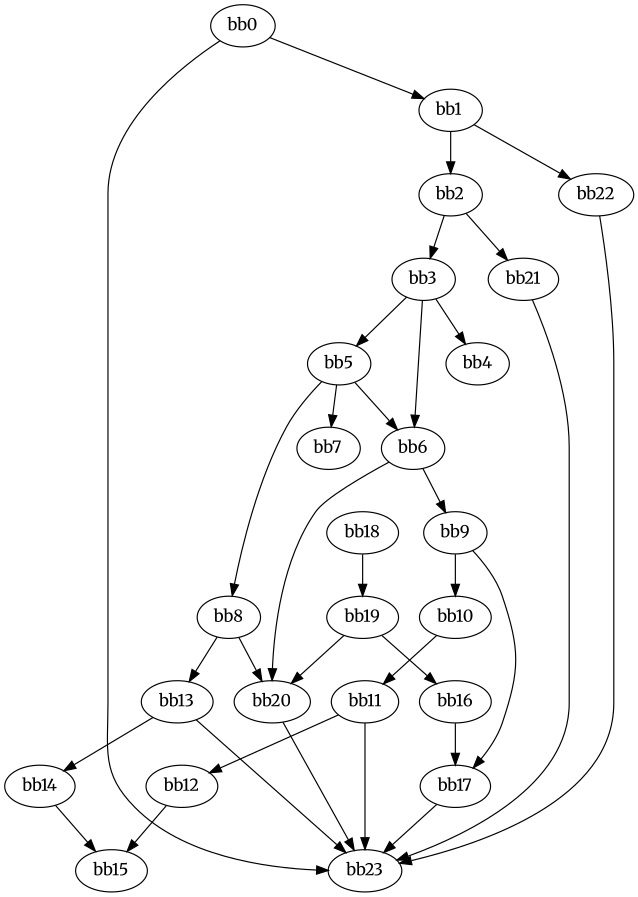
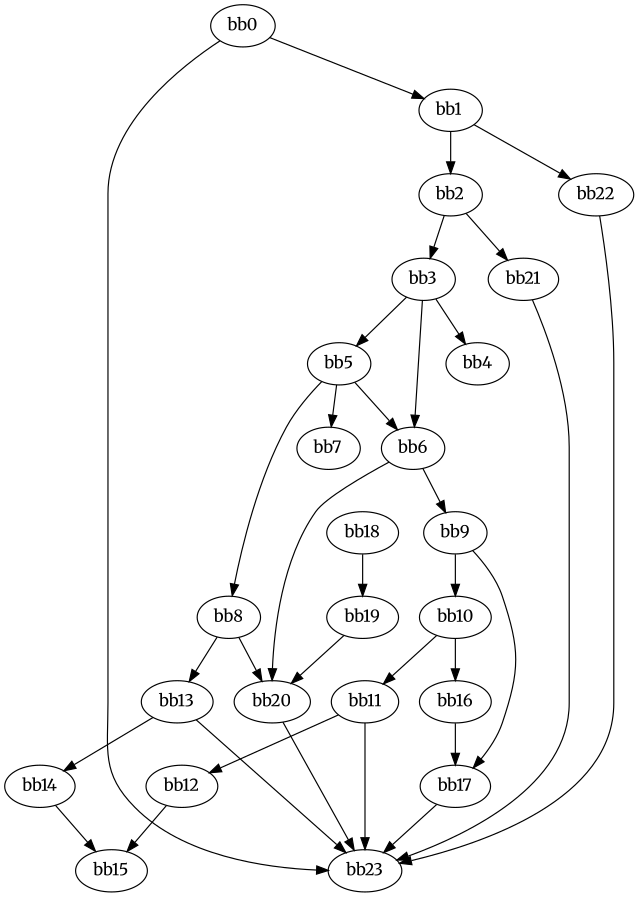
edge "bb19" -> "bb16": now "bb10" -> "bb16"
